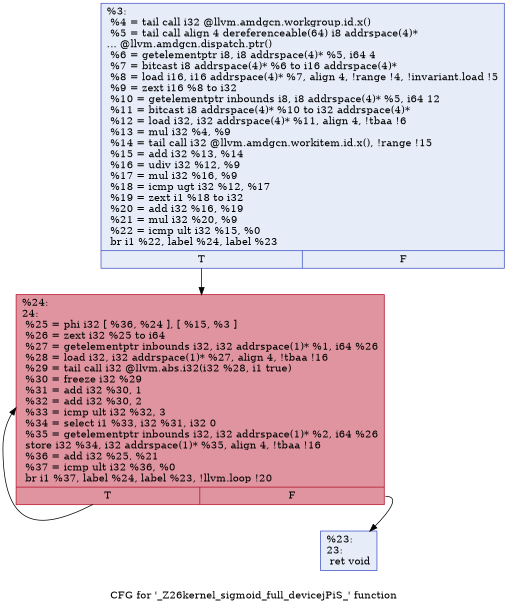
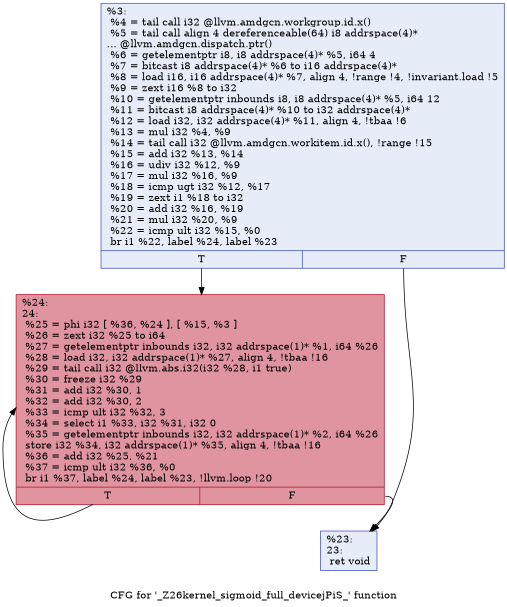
edge "%3:" -> "%23:": added
